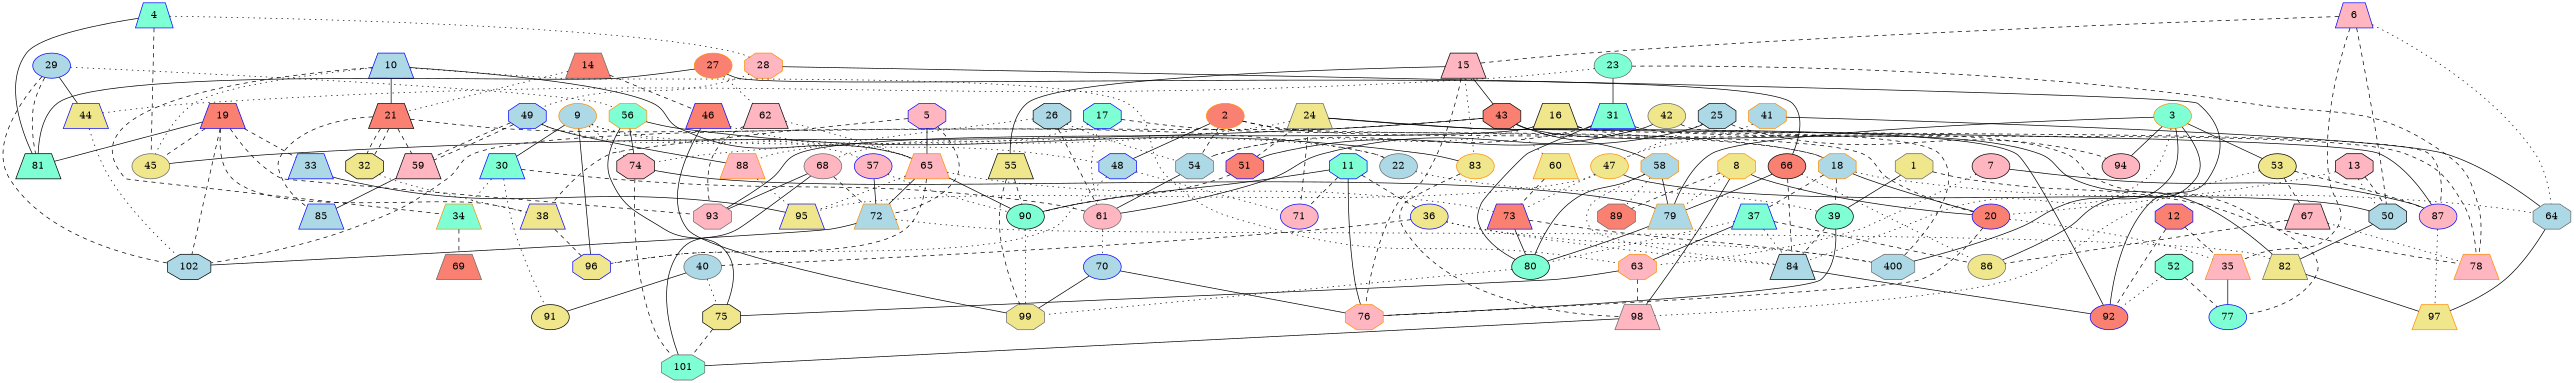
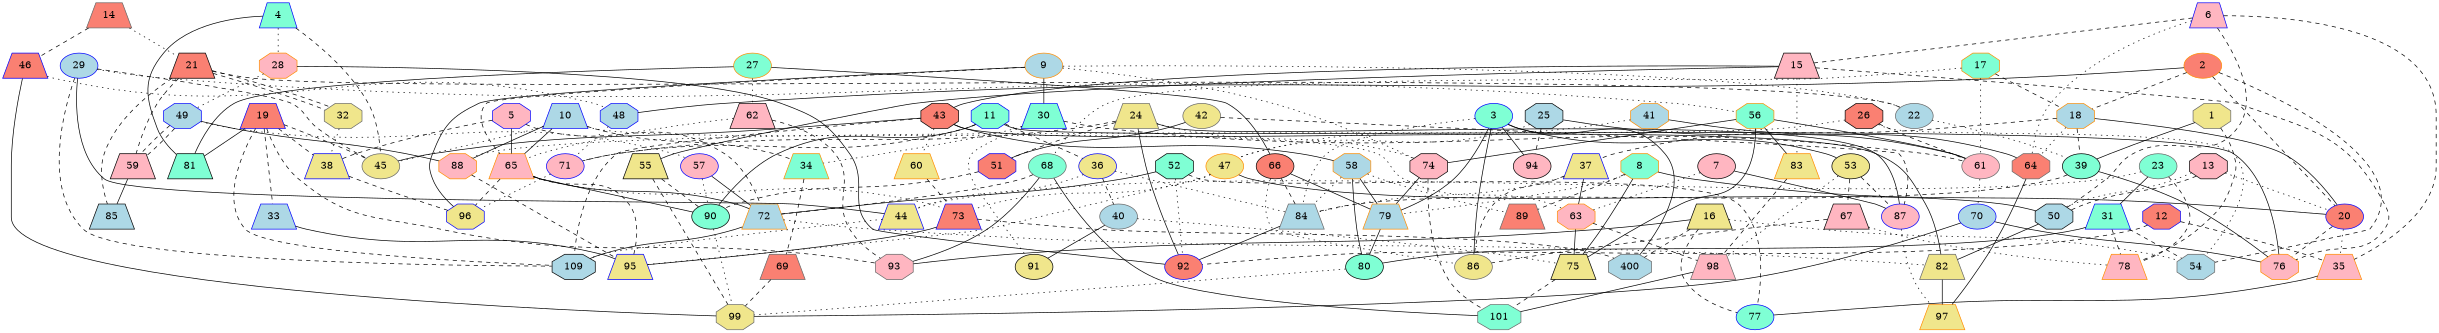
node "27": fillcolor salmon -> aquamarine
edge "10" -- "21": now "10" -- "88"
edge "29" -- "81": now "29" -- "45"
node "26": fillcolor lightblue -> salmon
node "17": color blue -> darkorange
node "3": color darkorange -> blue
edge "9" -- "65": style dotted -> dashed
node "32": color black -> gray40
node "88": shape trapezium -> octagon
node "68": fillcolor lightpink -> aquamarine
node "83": shape ellipse -> trapezium
node "8": fillcolor khaki -> aquamarine
edge "54" -- "61": now "56" -- "61"
edge "88" -- "95": style dotted -> dashed
edge "65" -- "95": style dotted -> dashed
edge "52" -- "72": added
node "85": color blue -> black
node "89": shape octagon -> trapezium
node "37": fillcolor aquamarine -> khaki
node "64": fillcolor lightblue -> salmon
edge "8" -- "98": now "8" -- "75"
edge "73" -- "80": now "73" -- "95"
edge "36" -- "400": now "36" -- "44"
edge "48" -- "96": now "71" -- "96"
edge "37" -- "80": removed
node "102": label "102" -> "109"
node "84": color black -> gray40
edge "69" -- "99": added
node "75": shape octagon -> trapezium
